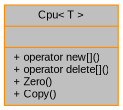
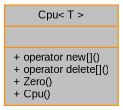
node "Cpu< T >": text "+ Copy()" -> "+ Cpu()"
